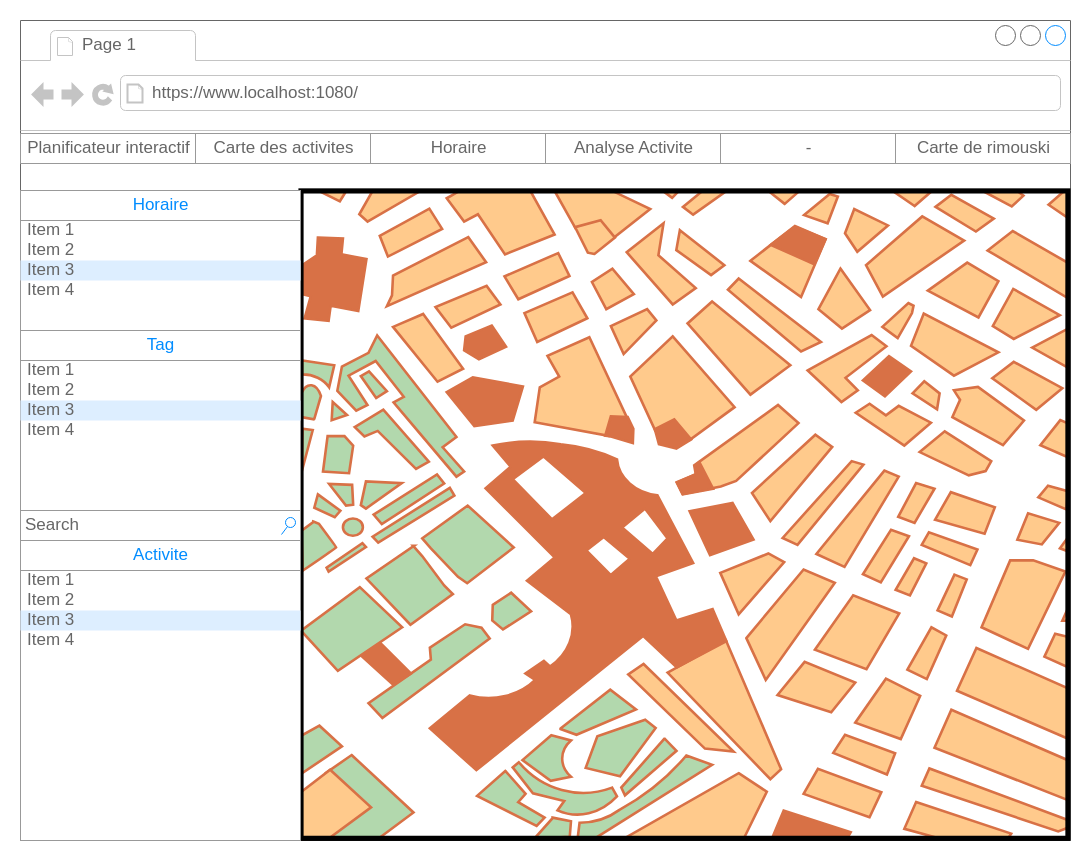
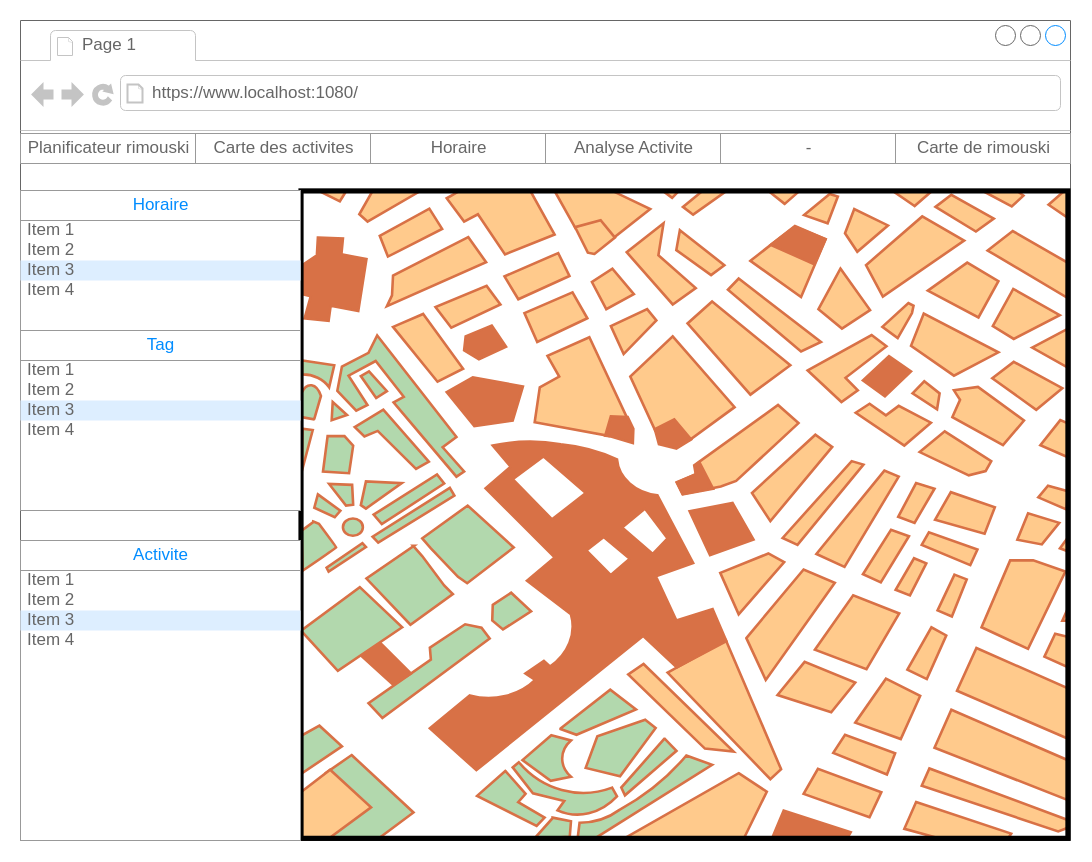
node "Planificateur interactif": label "Planificateur interactif" -> "Planificateur rimouski"
node "Search": removed
